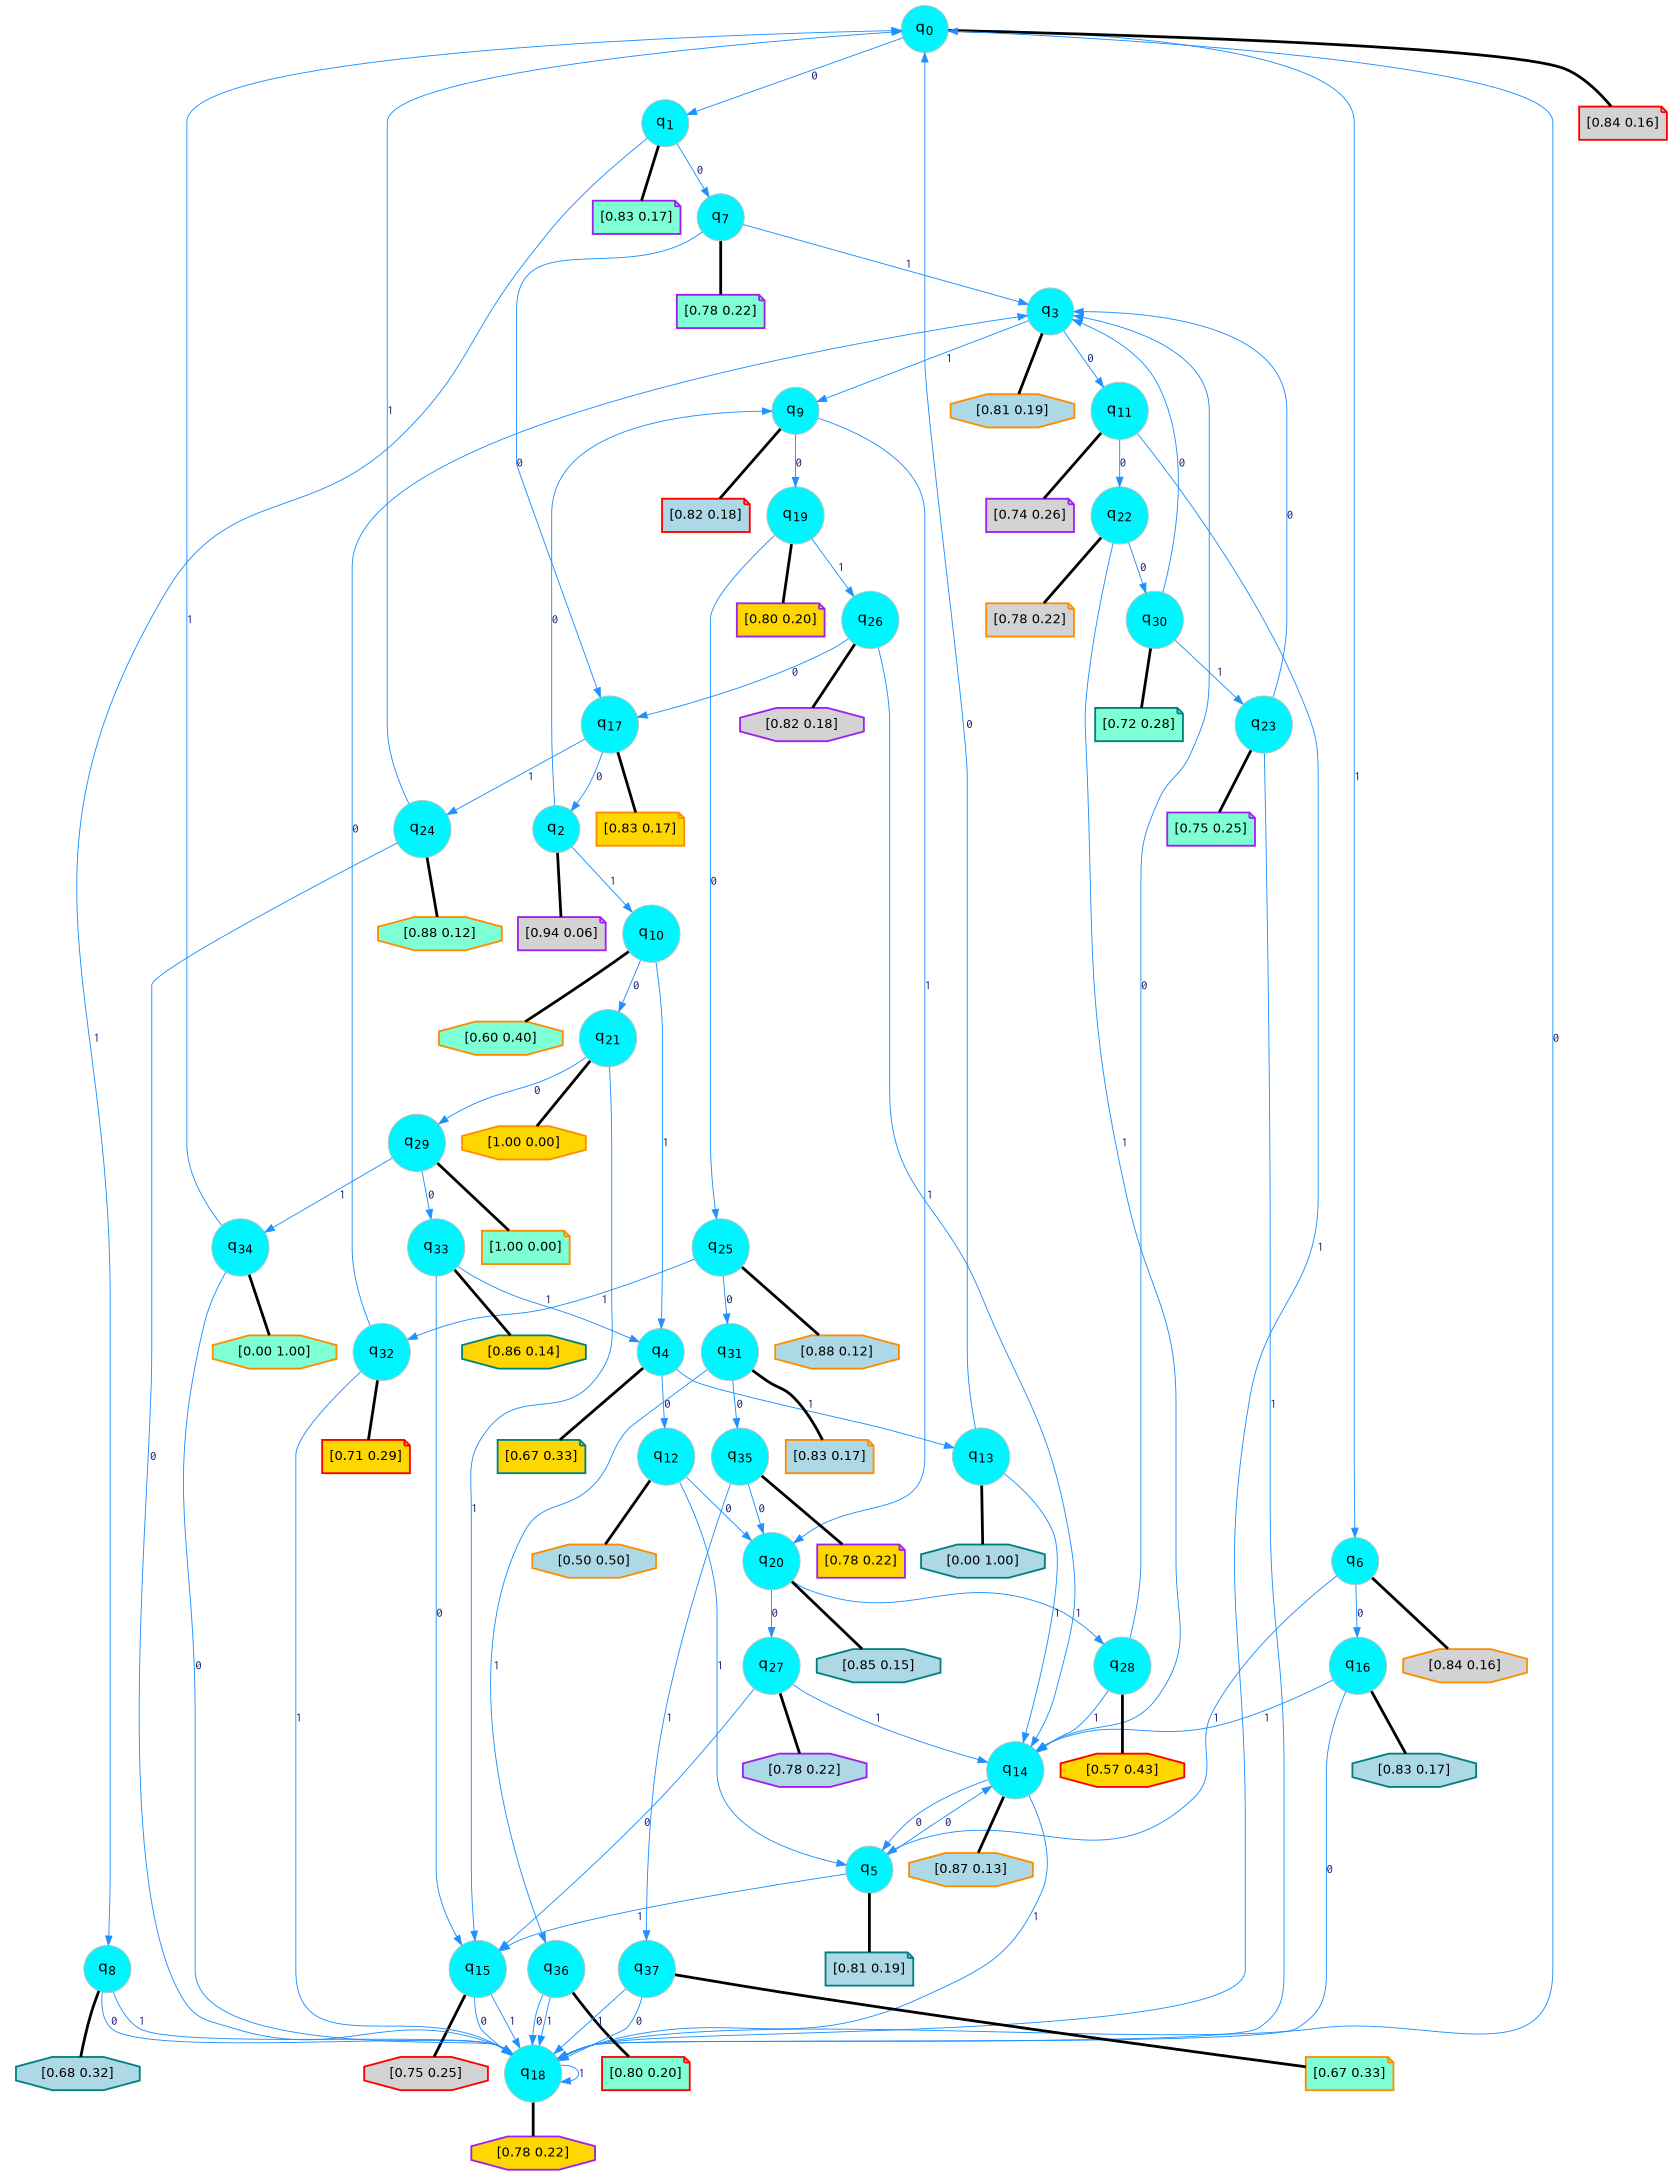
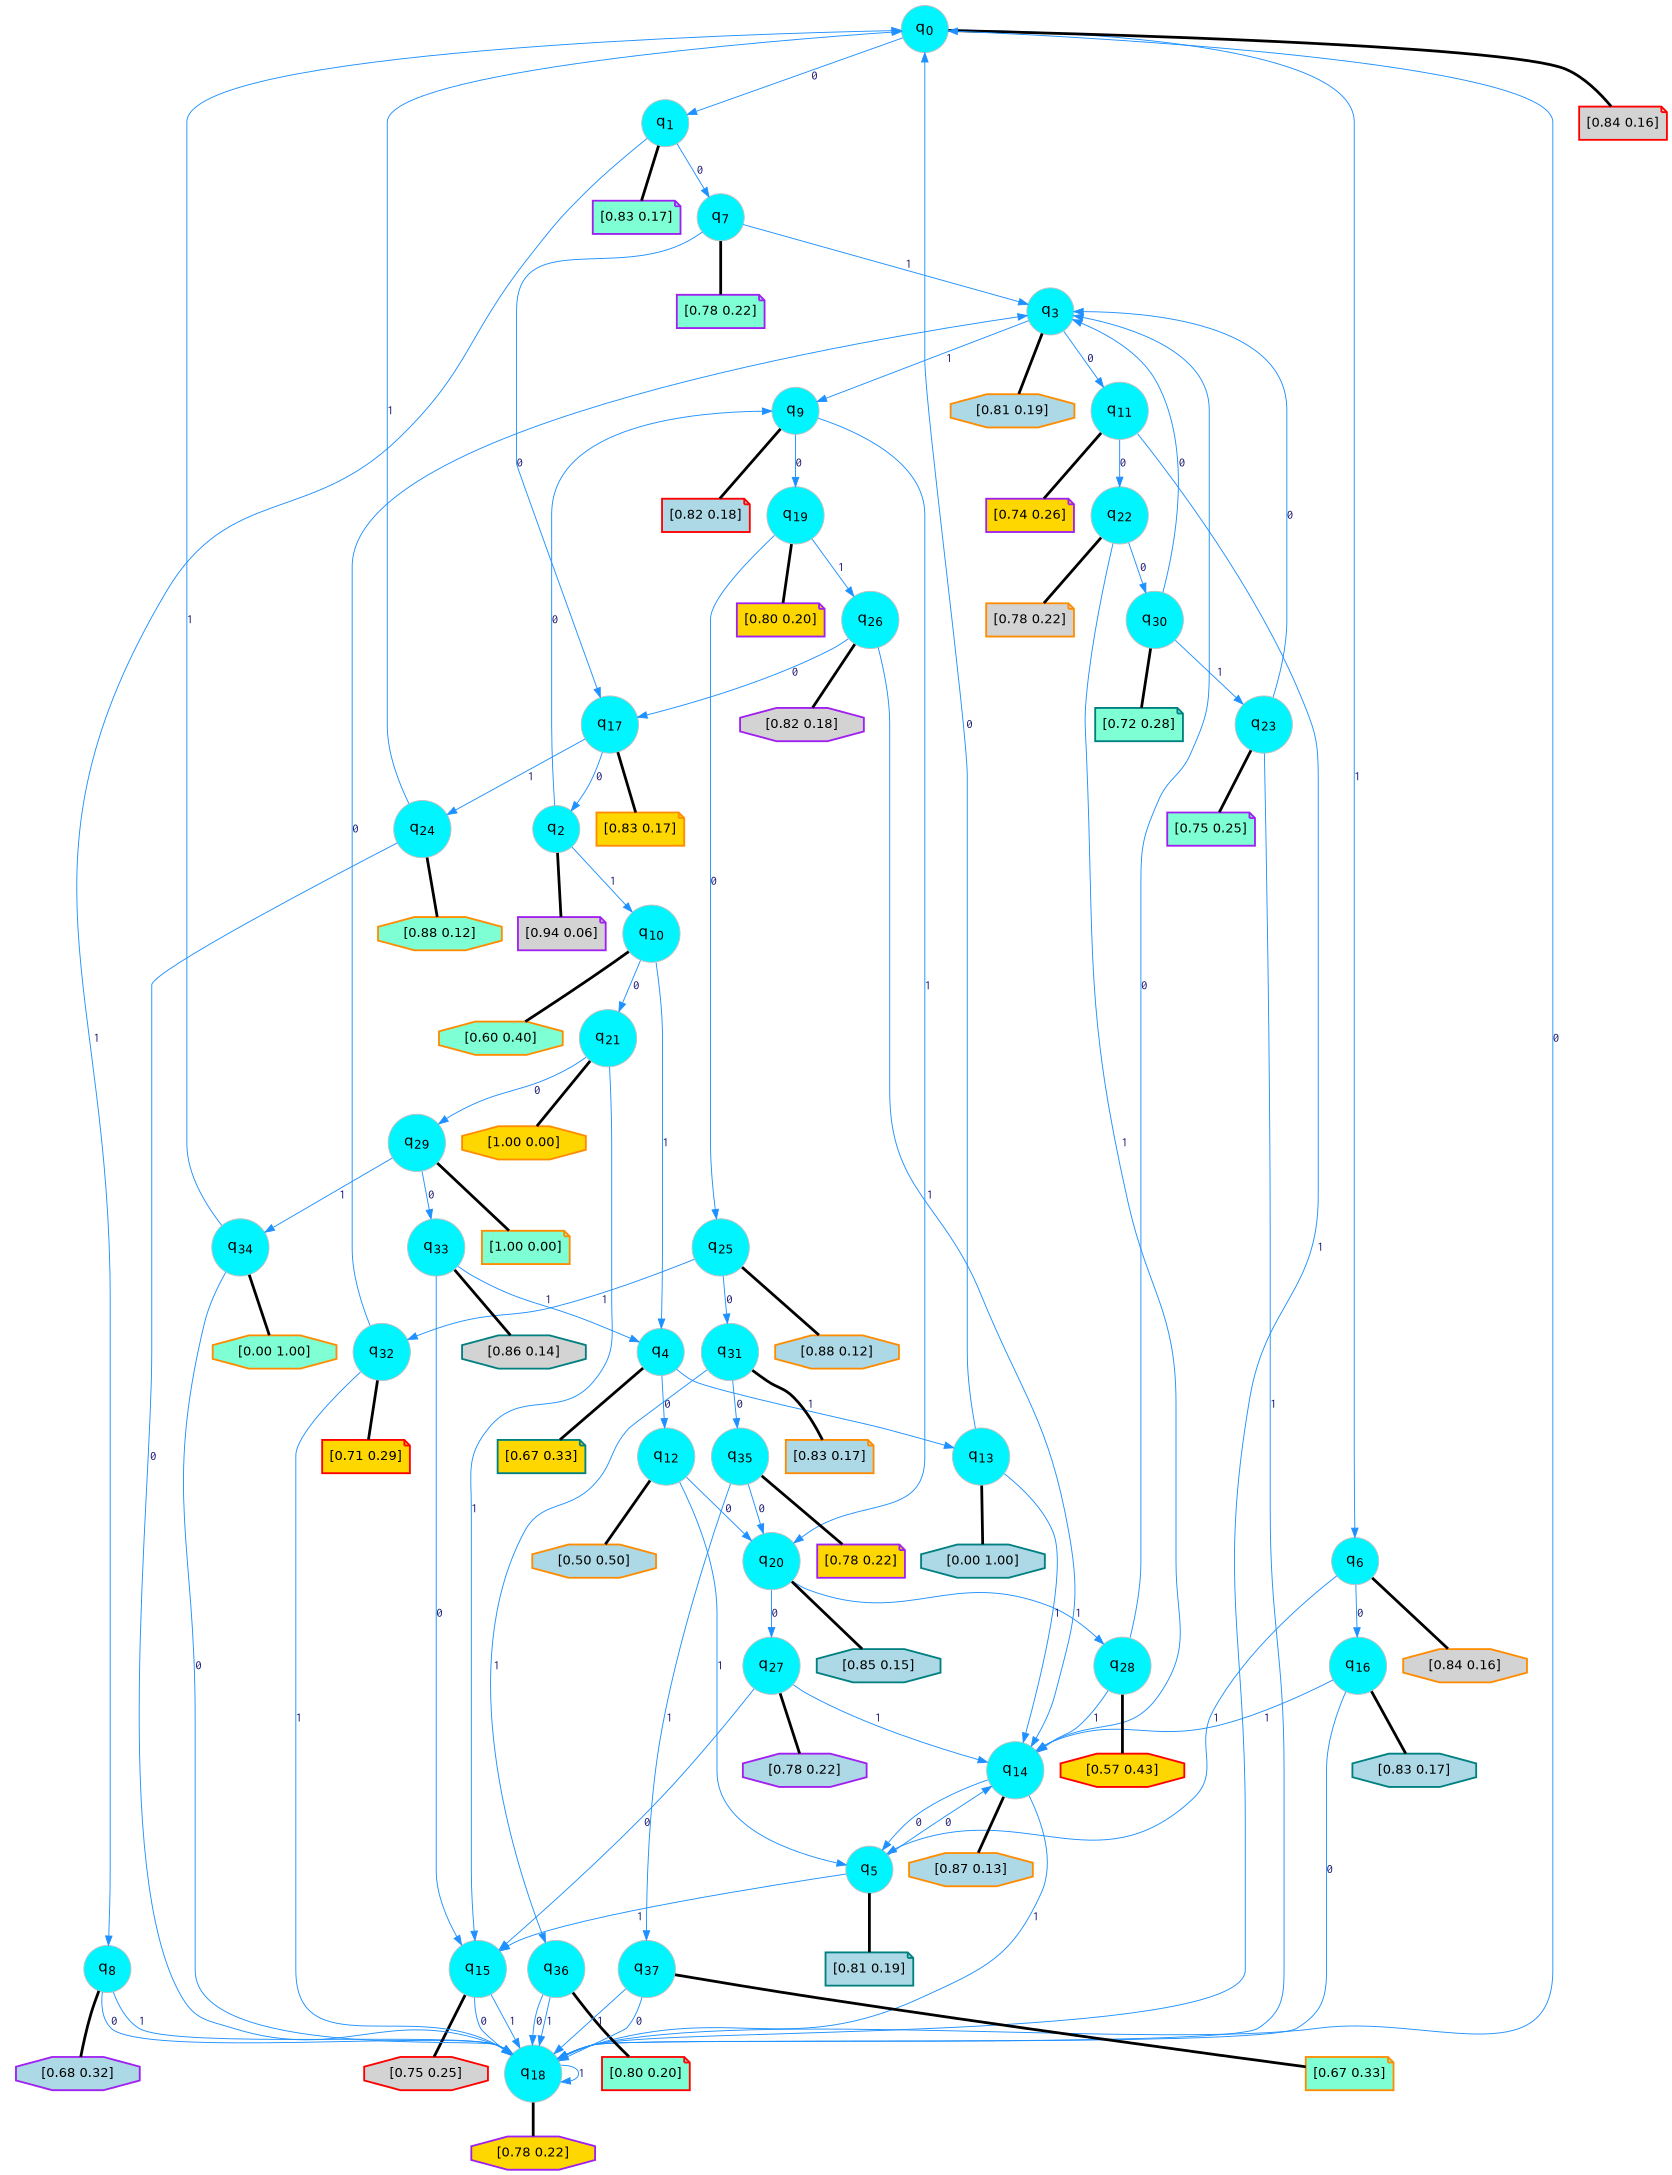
node "[0.74 0.26]": fillcolor lightgrey -> gold
node "[0.86 0.14]": fillcolor gold -> lightgrey
node "[0.68 0.32]": color teal -> purple
